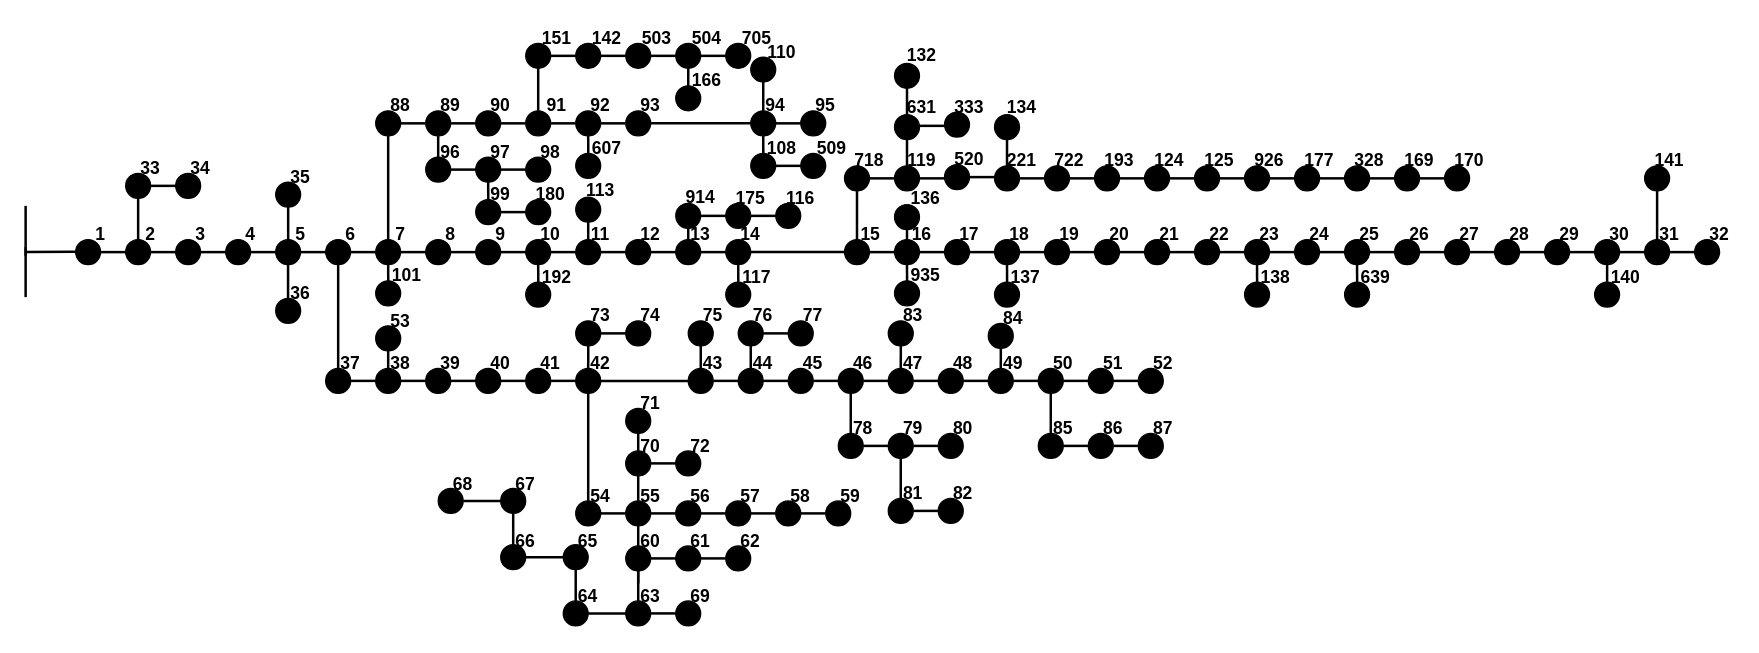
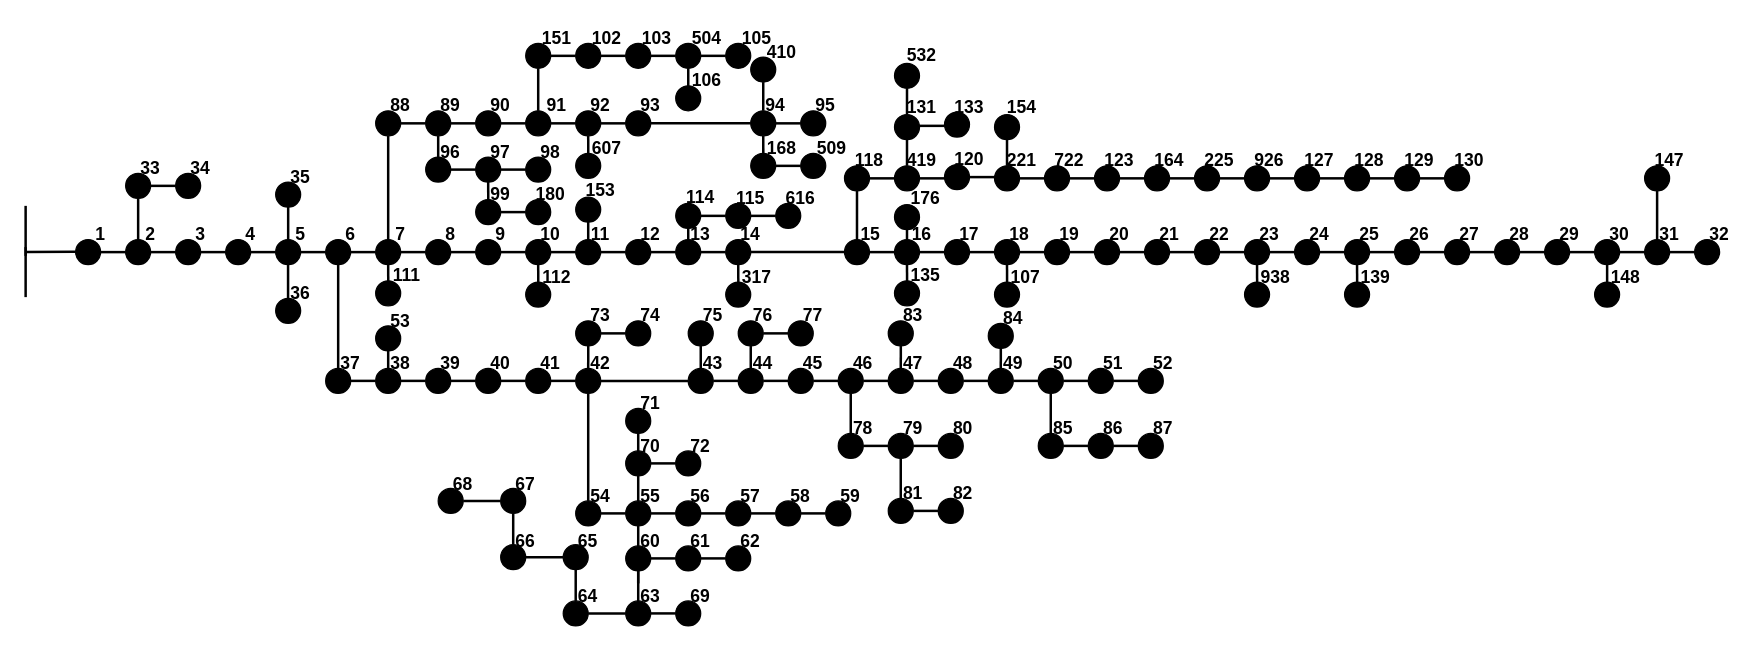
node "142": label "142" -> "102"
node "503": label "503" -> "103"
node "705": label "705" -> "105"
node "110": label "110" -> "410"
node "132": label "132" -> "532"
node "166": label "166" -> "106"
node "631": label "631" -> "131"
node "333": label "333" -> "133"
node "134": label "134" -> "154"
node "108": label "108" -> "168"
node "520": label "520" -> "120"
node "718": label "718" -> "118"
node "119": label "119" -> "419"
node "193": label "193" -> "123"
node "124": label "124" -> "164"
node "125": label "125" -> "225"
node "177": label "177" -> "127"
node "328": label "328" -> "128"
node "169": label "169" -> "129"
node "170": label "170" -> "130"
node "141": label "141" -> "147"
node "113": label "113" -> "153"
node "914": label "914" -> "114"
node "175": label "175" -> "115"
node "116": label "116" -> "616"
node "136": label "136" -> "176"
node "101": label "101" -> "111"
node "935": label "935" -> "135"
node "192": label "192" -> "112"
node "117": label "117" -> "317"
node "137": label "137" -> "107"
node "138": label "138" -> "938"
node "639": label "639" -> "139"
node "140": label "140" -> "148"
